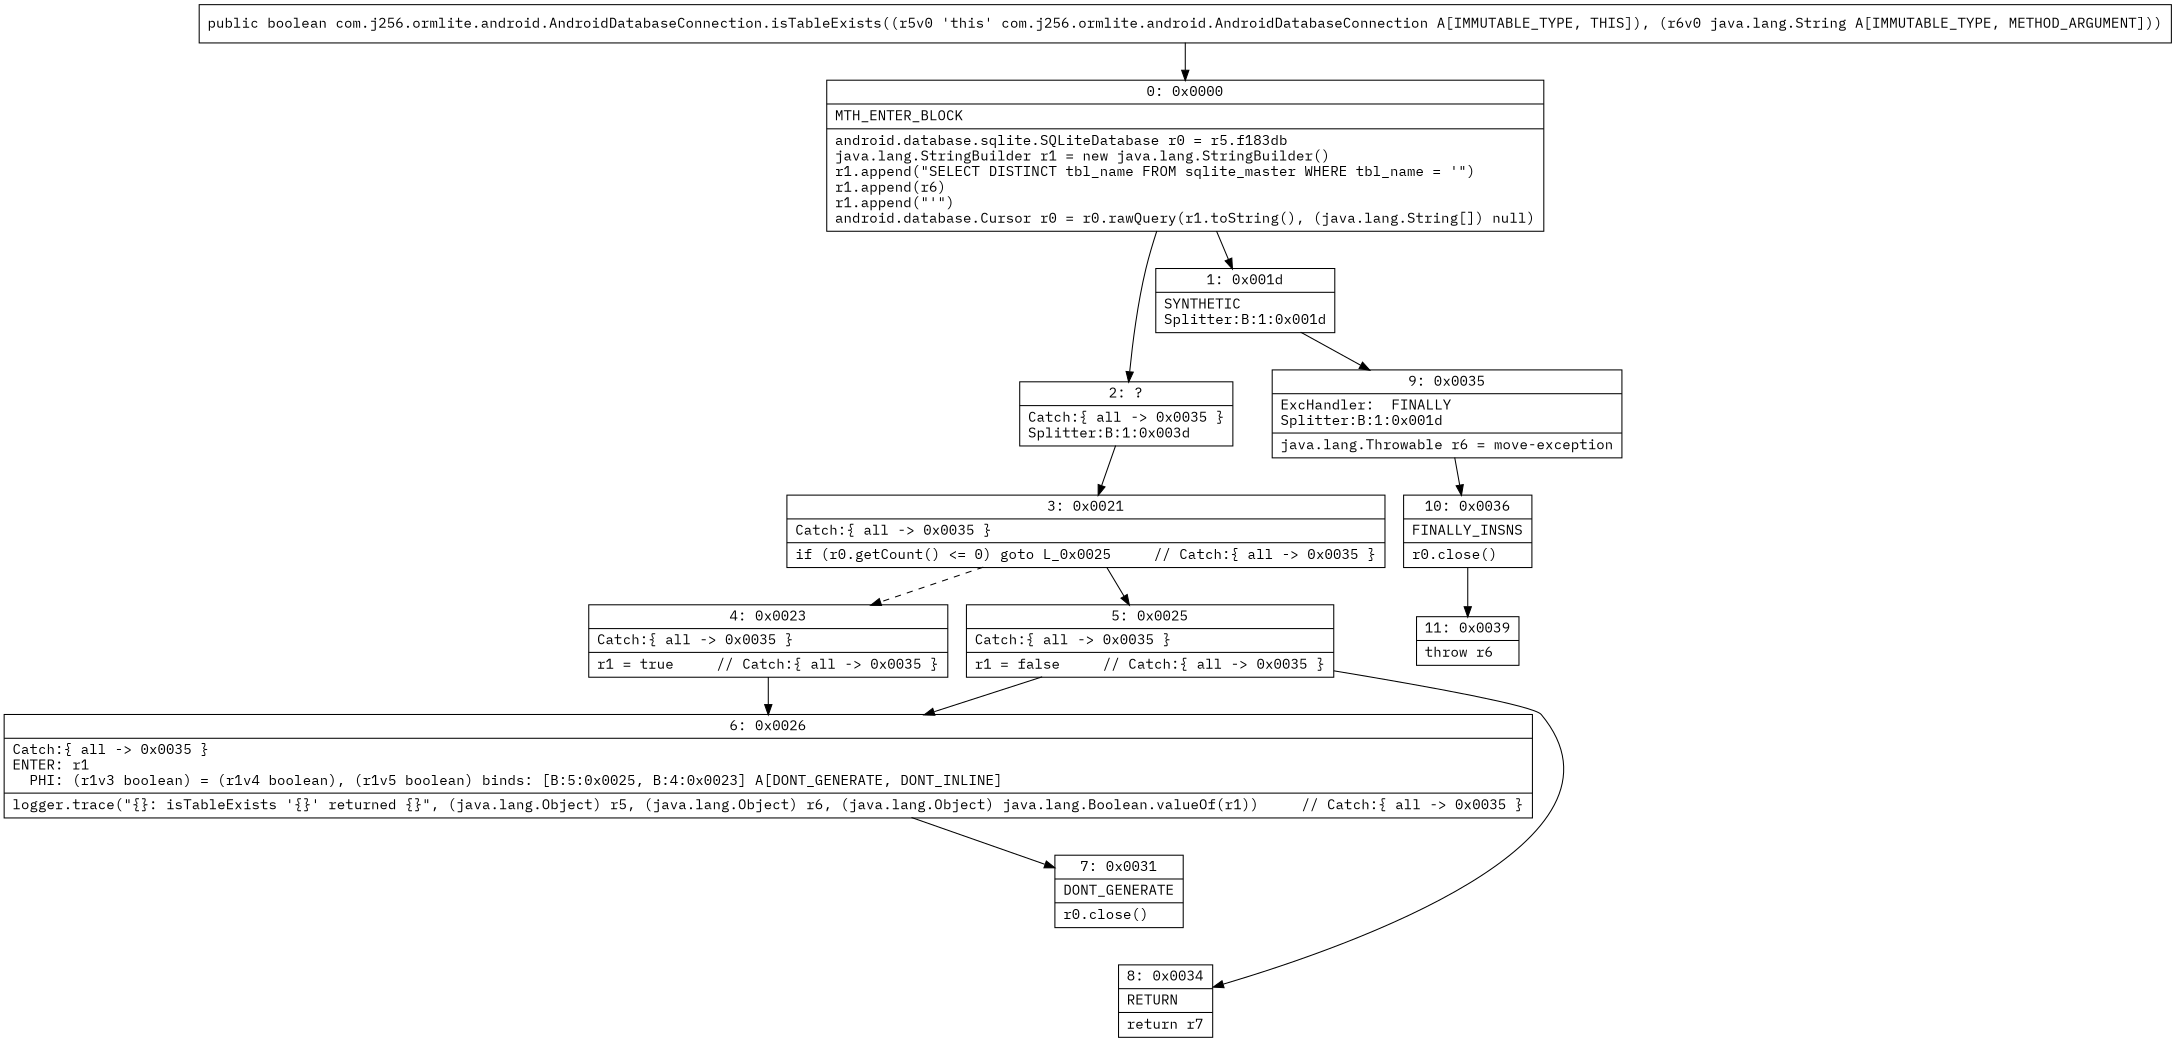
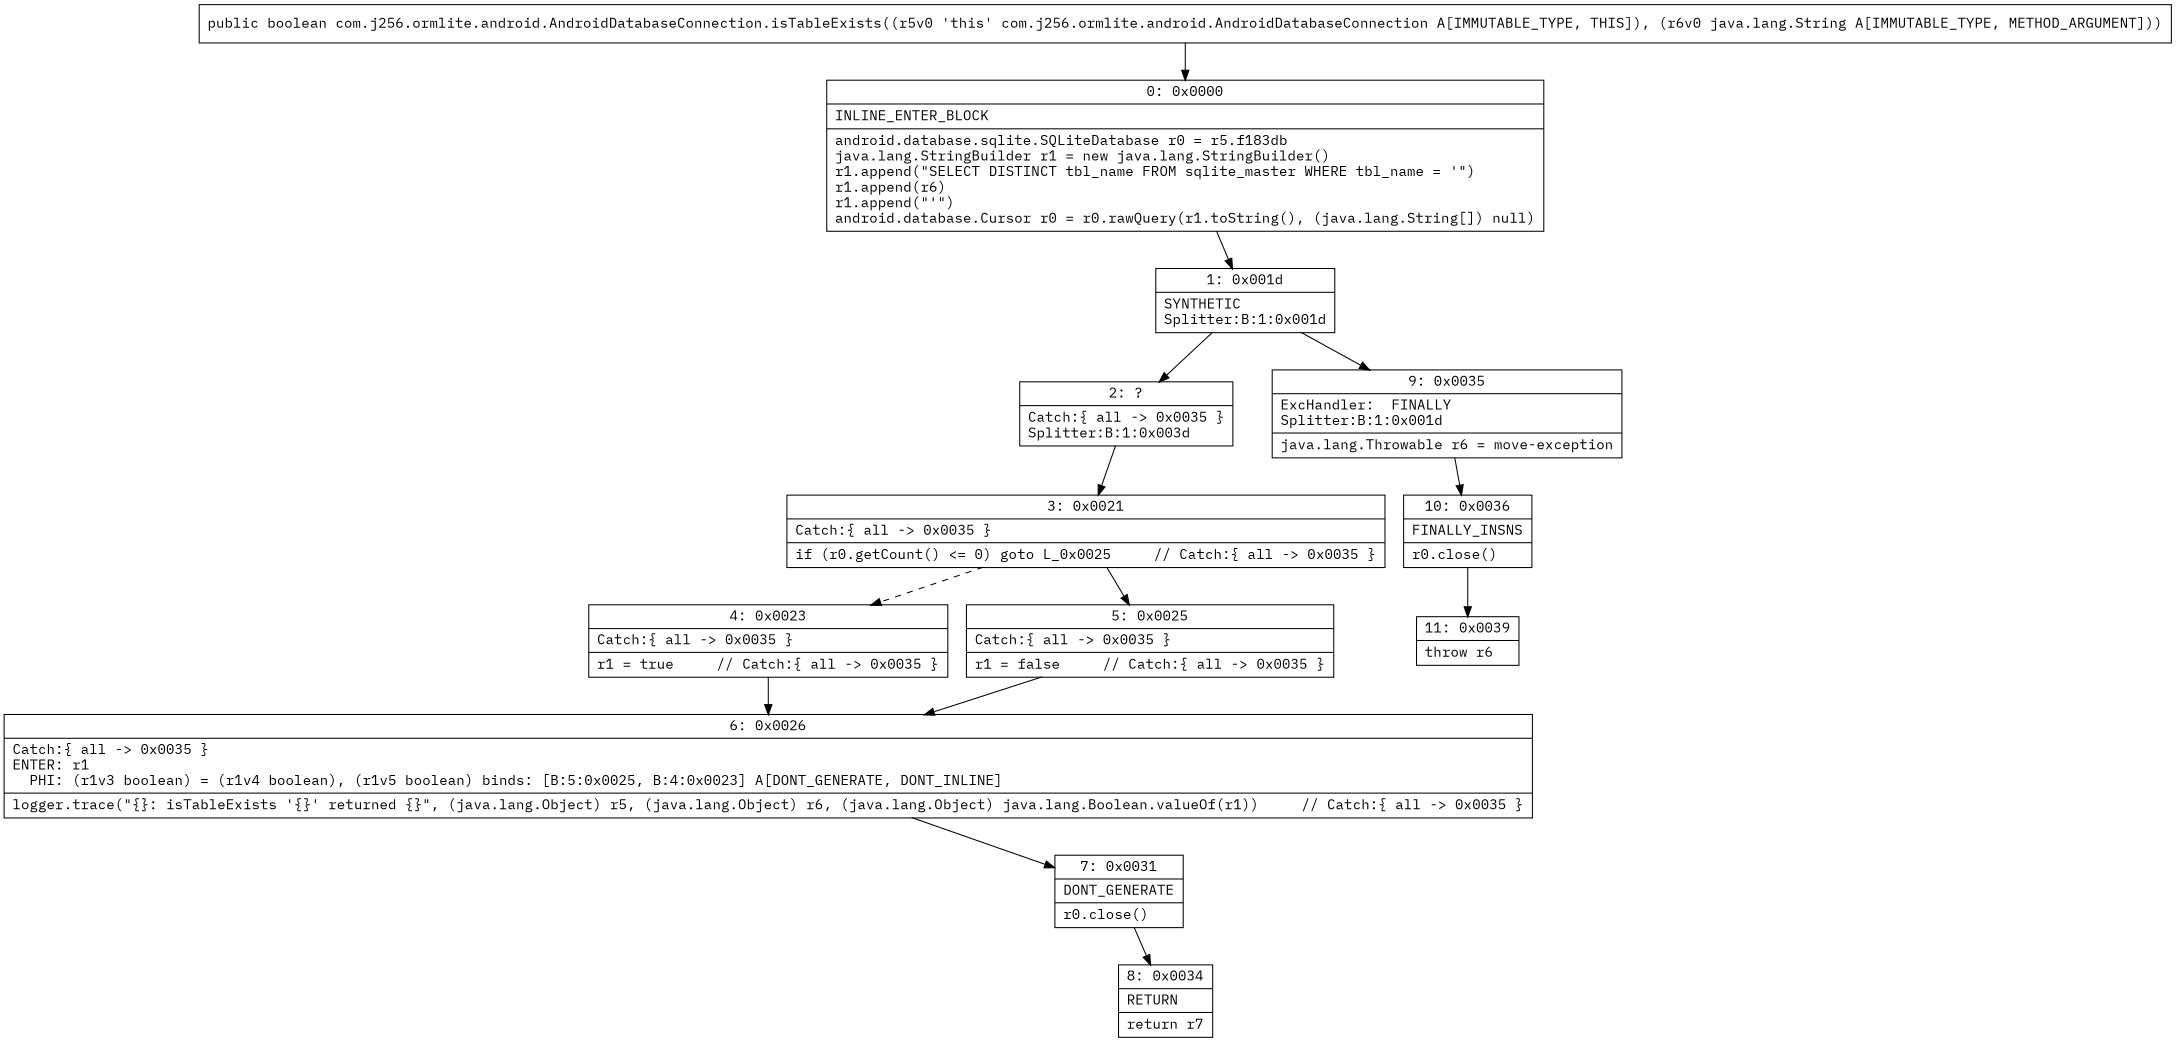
node "0: 0x0000": text "MTH_ENTER_BLOCK" -> "INLINE_ENTER_BLOCK"
edge "0: 0x0000" -> "2: ?": now "1: 0x001d" -> "2: ?"
edge "5: 0x0025" -> "8: 0x0034": now "7: 0x0031" -> "8: 0x0034"
